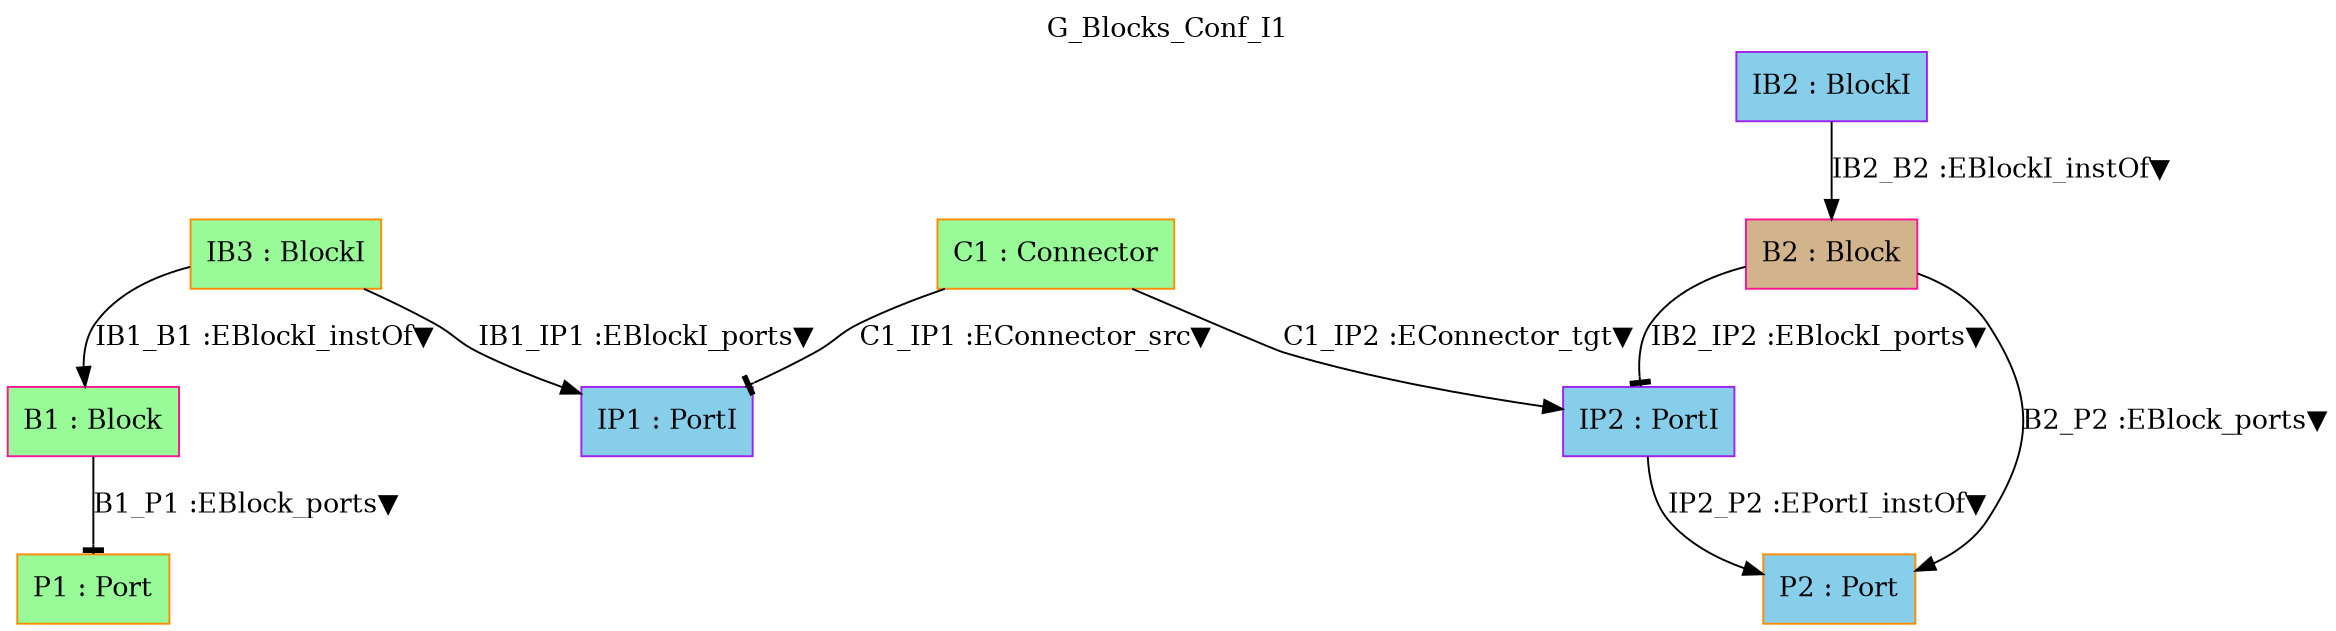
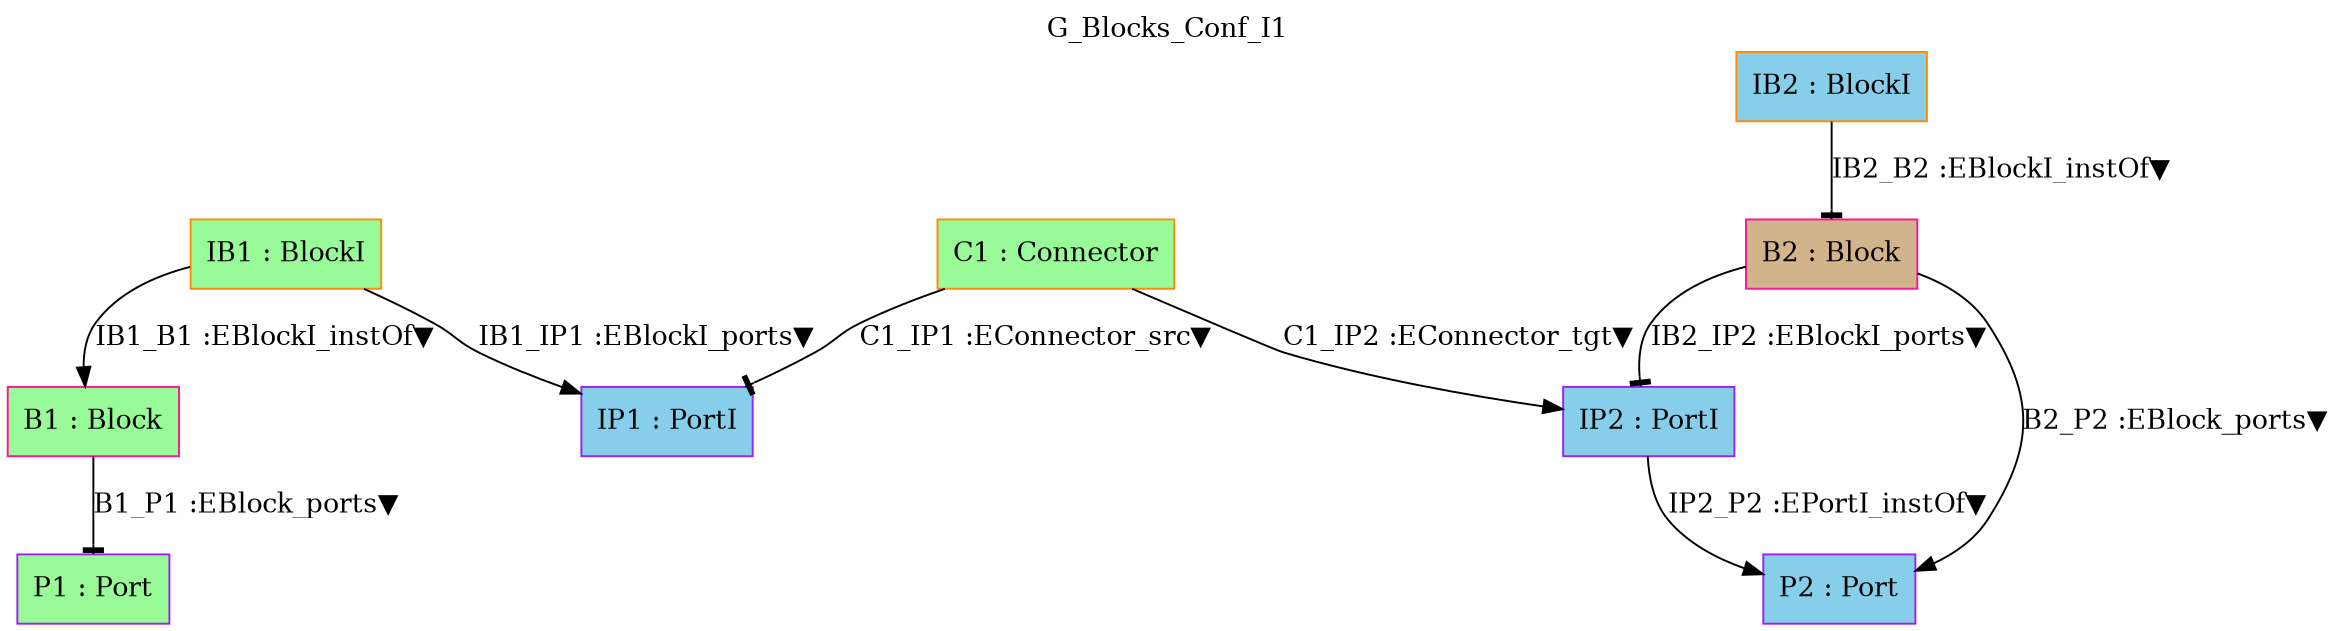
node "IB2 : BlockI": color purple -> darkorange
edge "IB2 : BlockI" -> "B2 : Block": arrowhead normal -> tee
node "IB3 : BlockI": label "IB3 : BlockI" -> "IB1 : BlockI"
node "P1 : Port": color darkorange -> purple
node "P2 : Port": color darkorange -> purple
